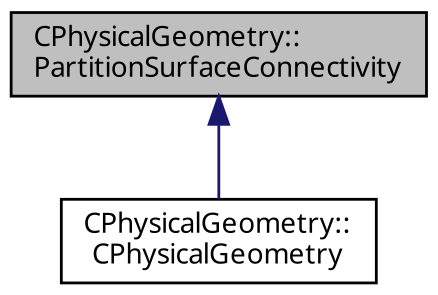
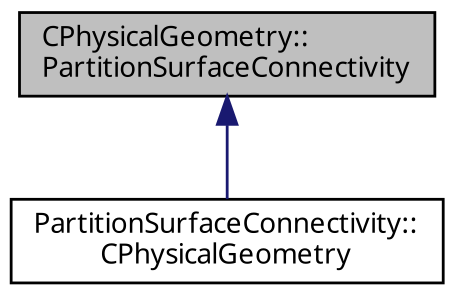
node "CPhysicalGeometry:: CPhysicalGeometry": label "CPhysicalGeometry:: CPhysicalGeometry" -> "PartitionSurfaceConnectivity:: CPhysicalGeometry"
